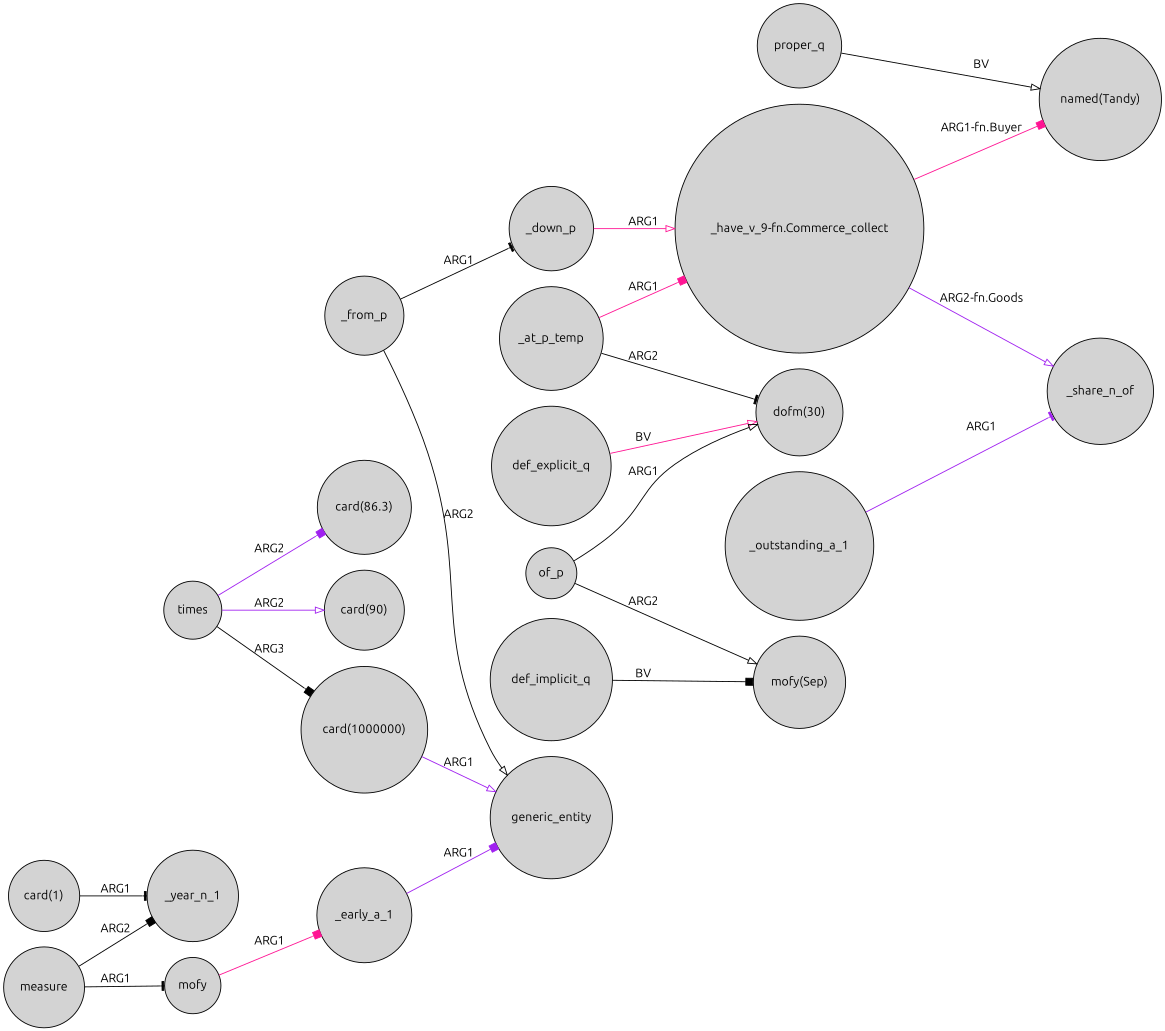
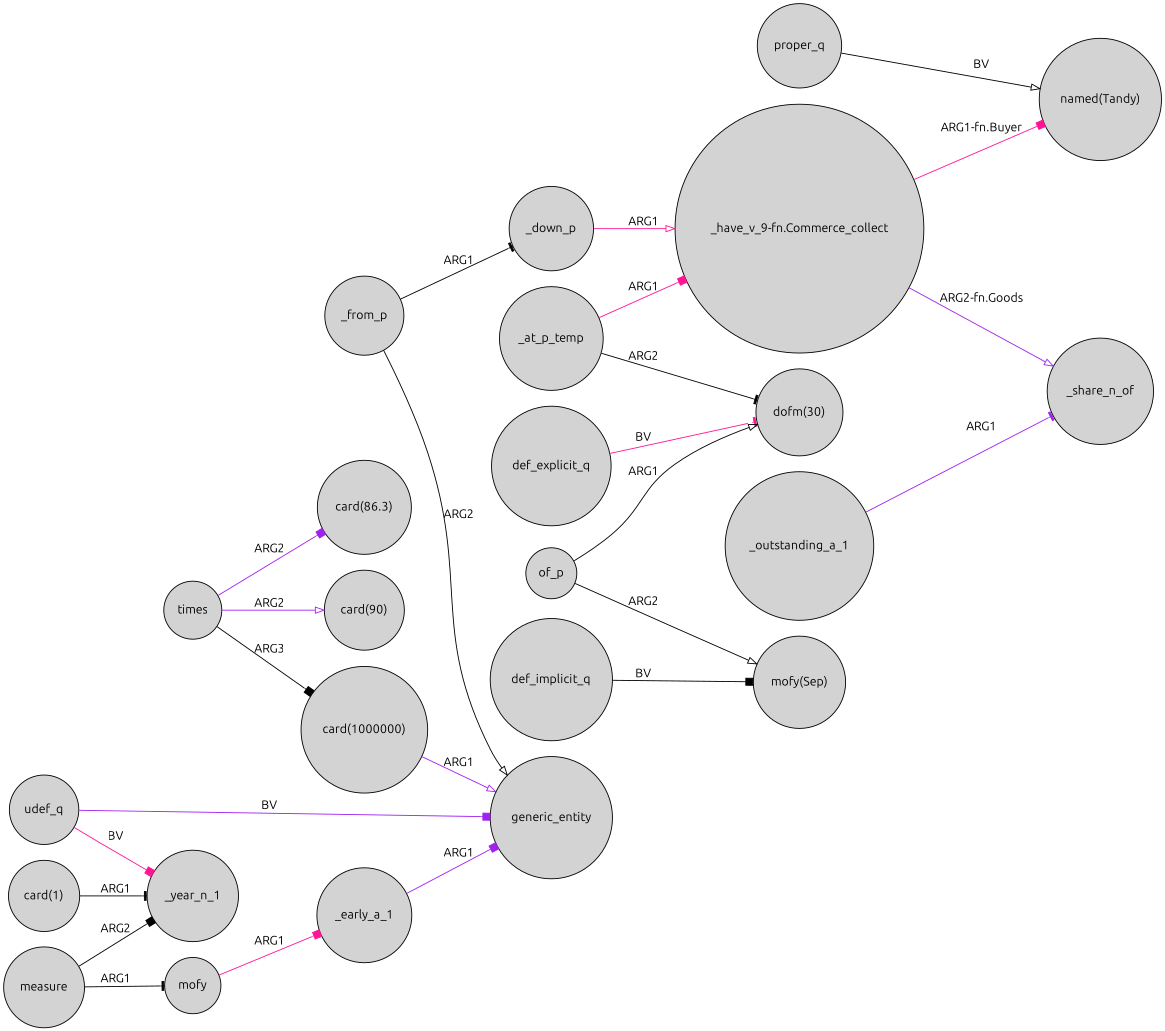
edge "def_explicit_q" -> "dofm(30)": arrowhead onormal -> tee
node "udef_q": added
